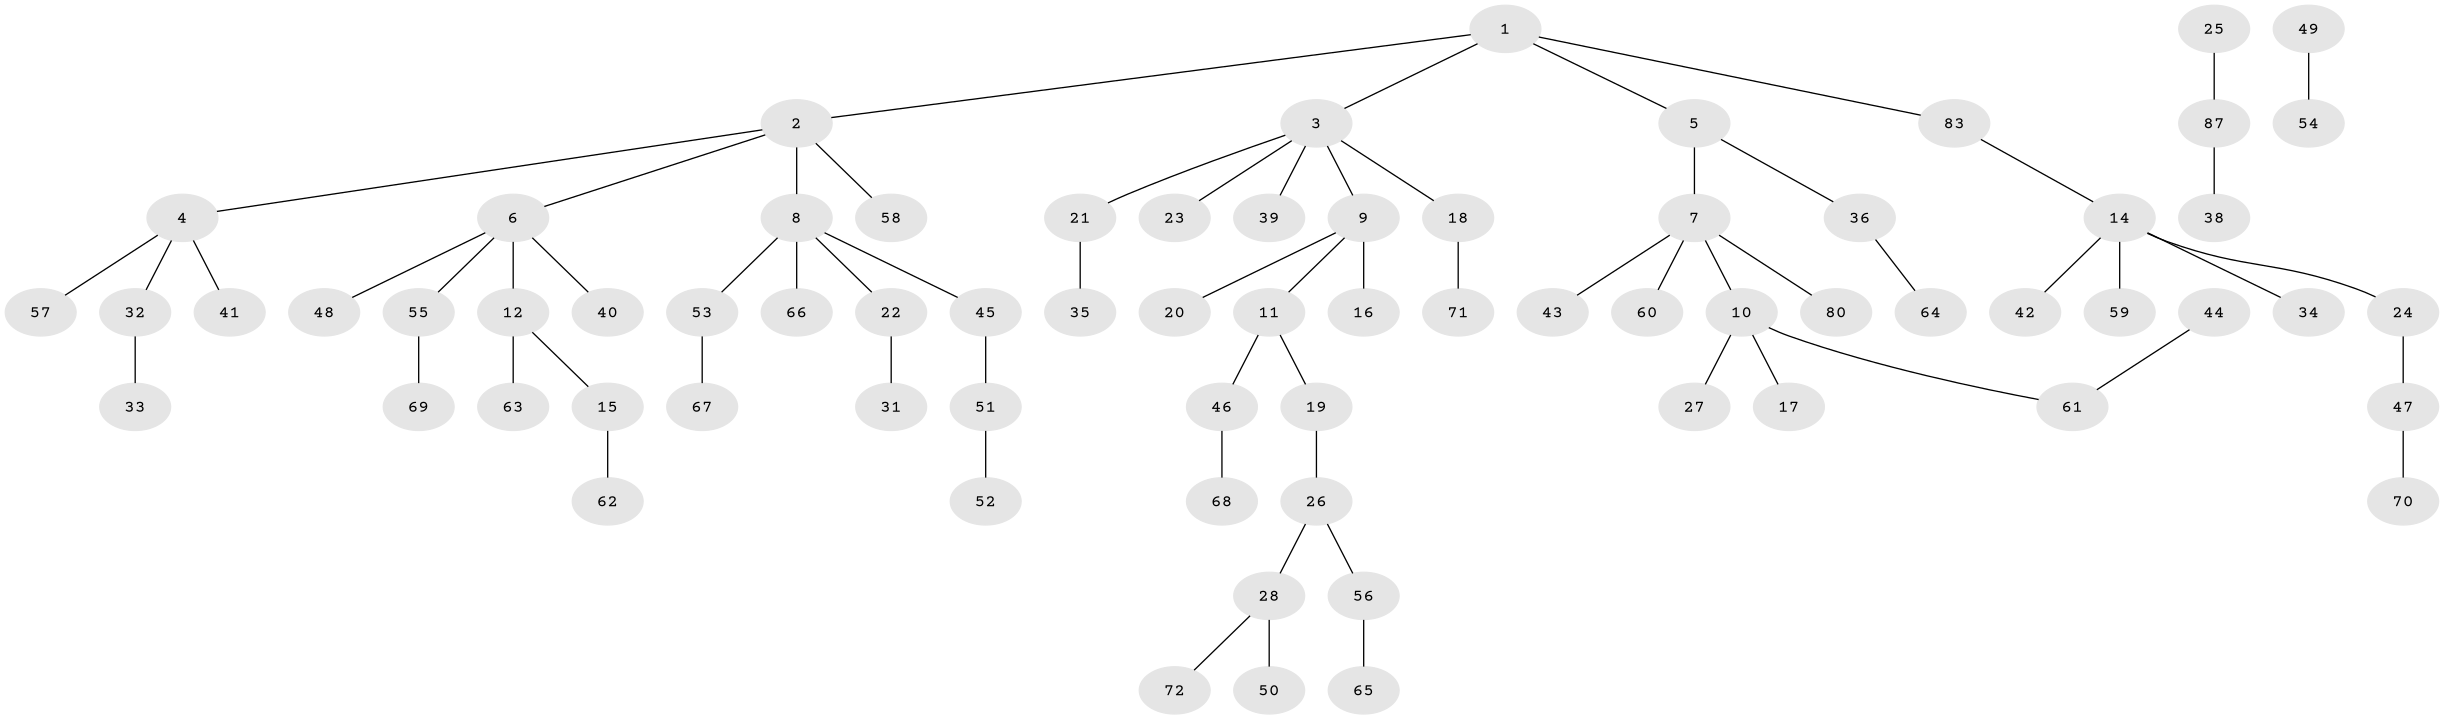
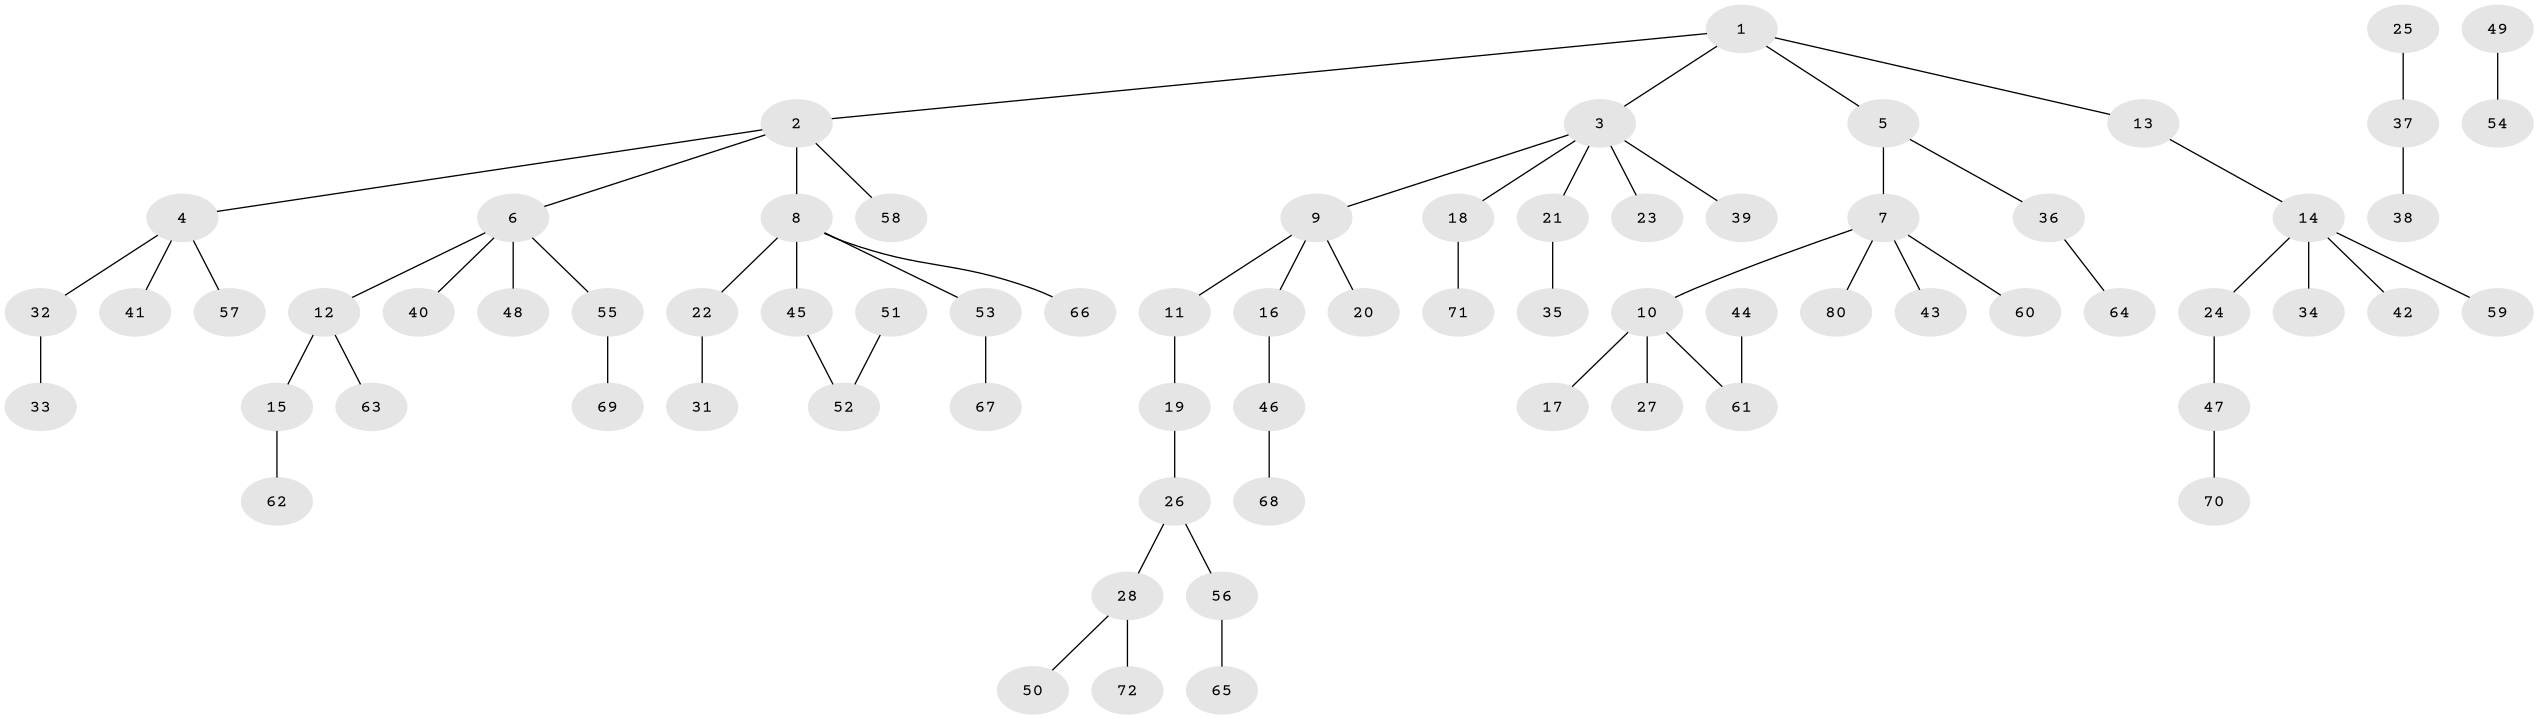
node "83": label "83" -> "13"
node "87": label "87" -> "37"
edge "45" -- "51": now "45" -- "52"
edge "11" -- "46": now "16" -- "46"
